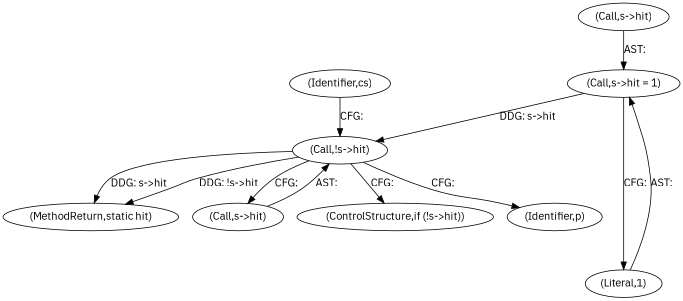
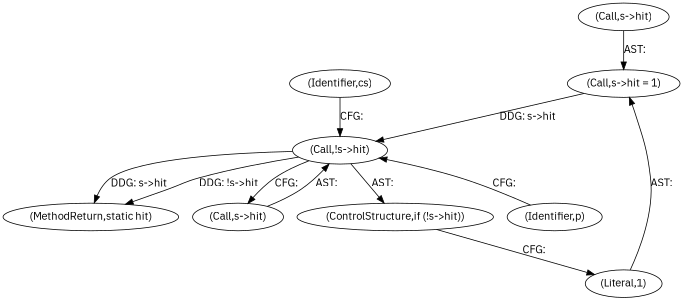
edge "(Call,s->hit = 1)" -> "(Literal,1)": now "(ControlStructure,if (!s->hit))" -> "(Literal,1)"
edge "(Call,!s->hit)" -> "(ControlStructure,if (!s->hit))": label "CFG: " -> "AST: "
edge "(Call,!s->hit)" -> "(Identifier,p)": reversed
